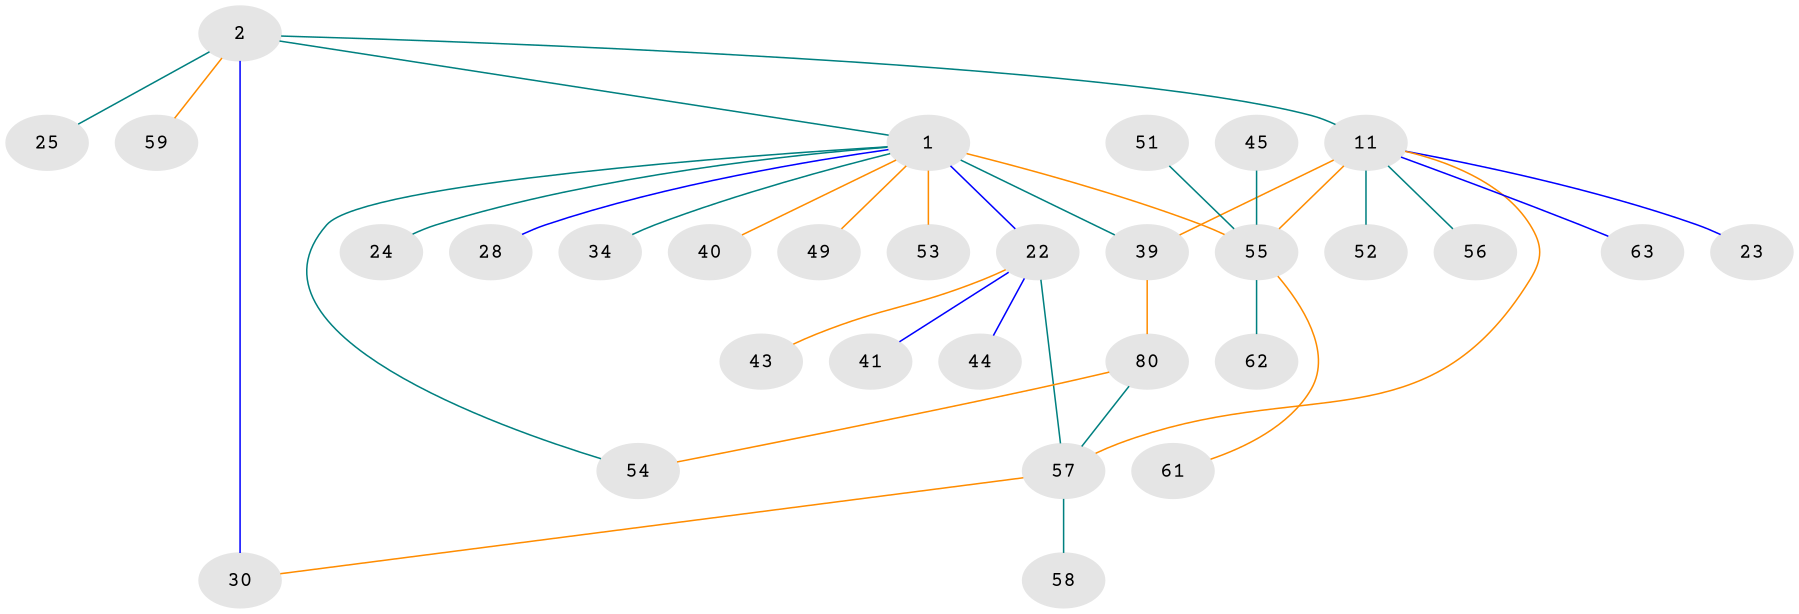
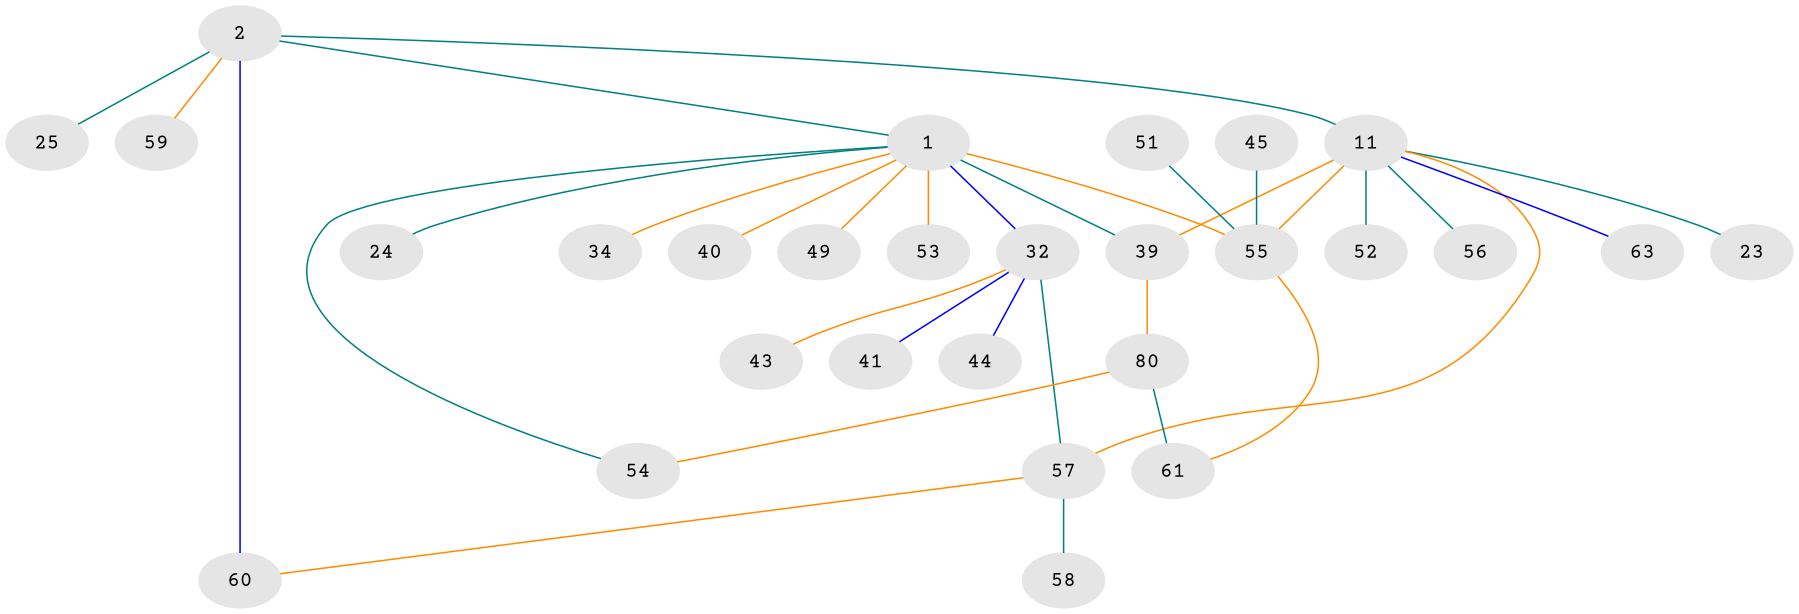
edge "11" -- "23": color blue -> teal
edge "1" -- "34": color teal -> darkorange
node "28": removed
node "22": label "22" -> "32"
node "62": removed
edge "80" -- "57": now "80" -- "61"
node "30": label "30" -> "60"
